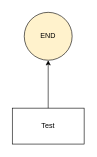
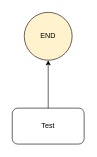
node "Test": shape rectangle -> rounded rectangle
